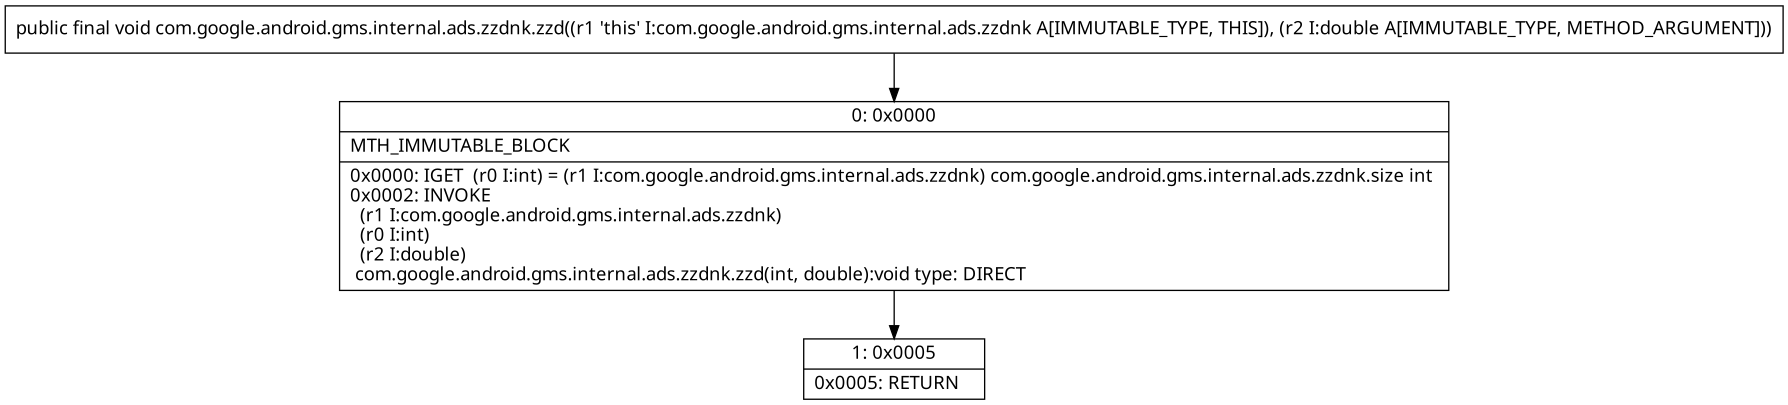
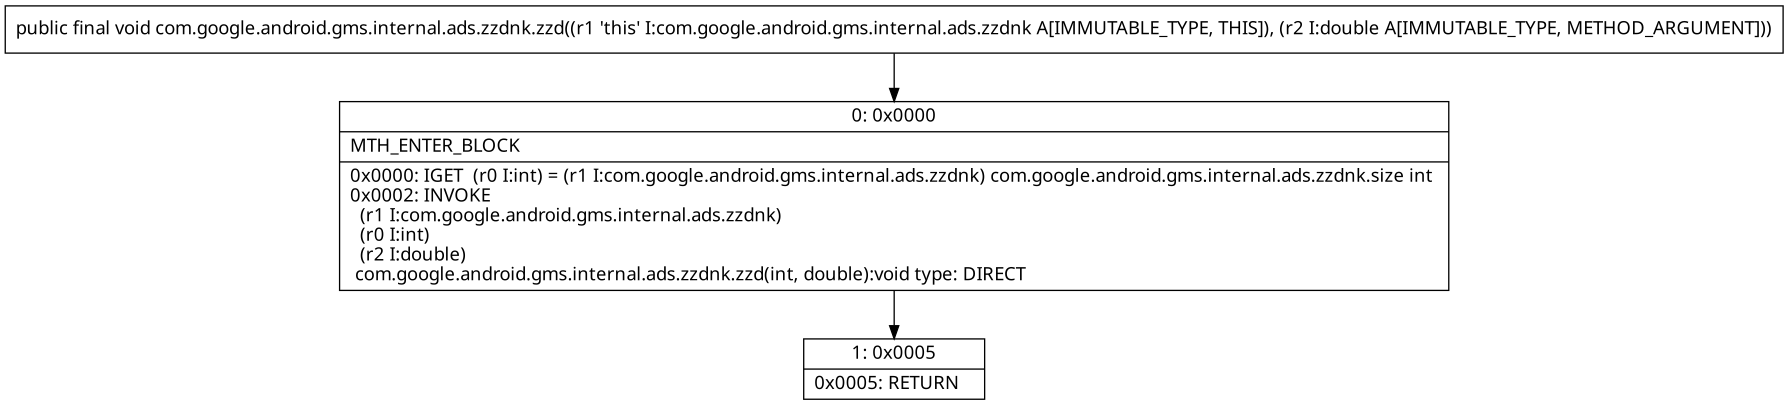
node "0: 0x0000": text "MTH_IMMUTABLE_BLOCK" -> "MTH_ENTER_BLOCK"
